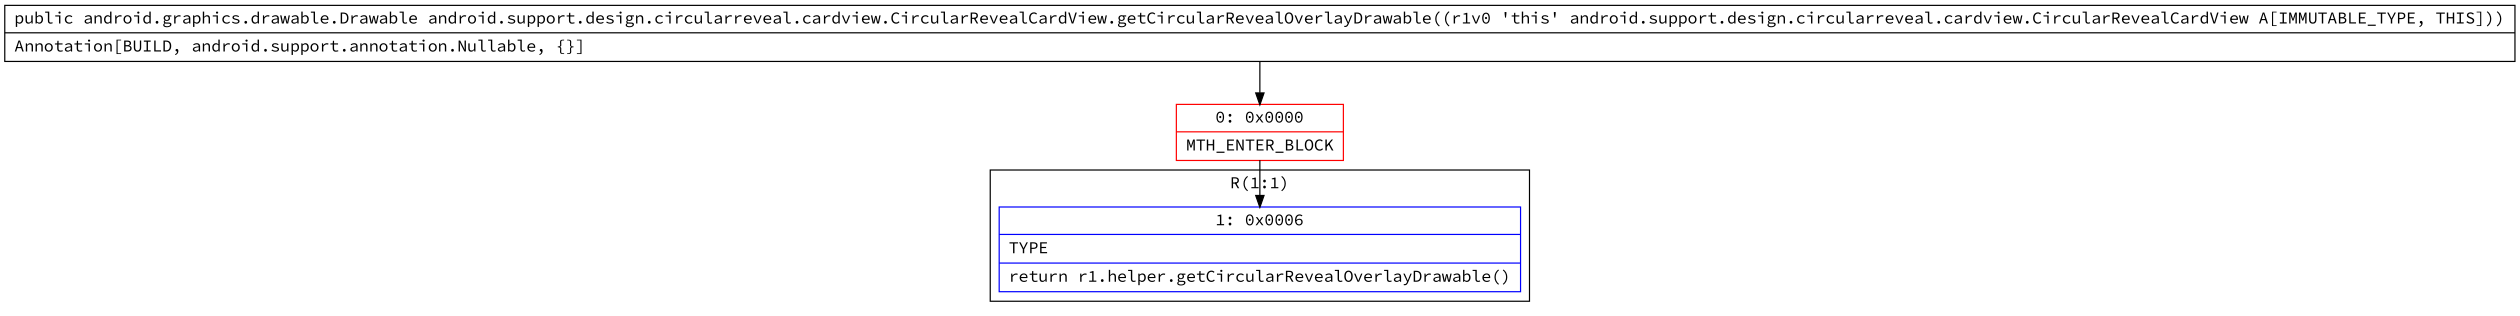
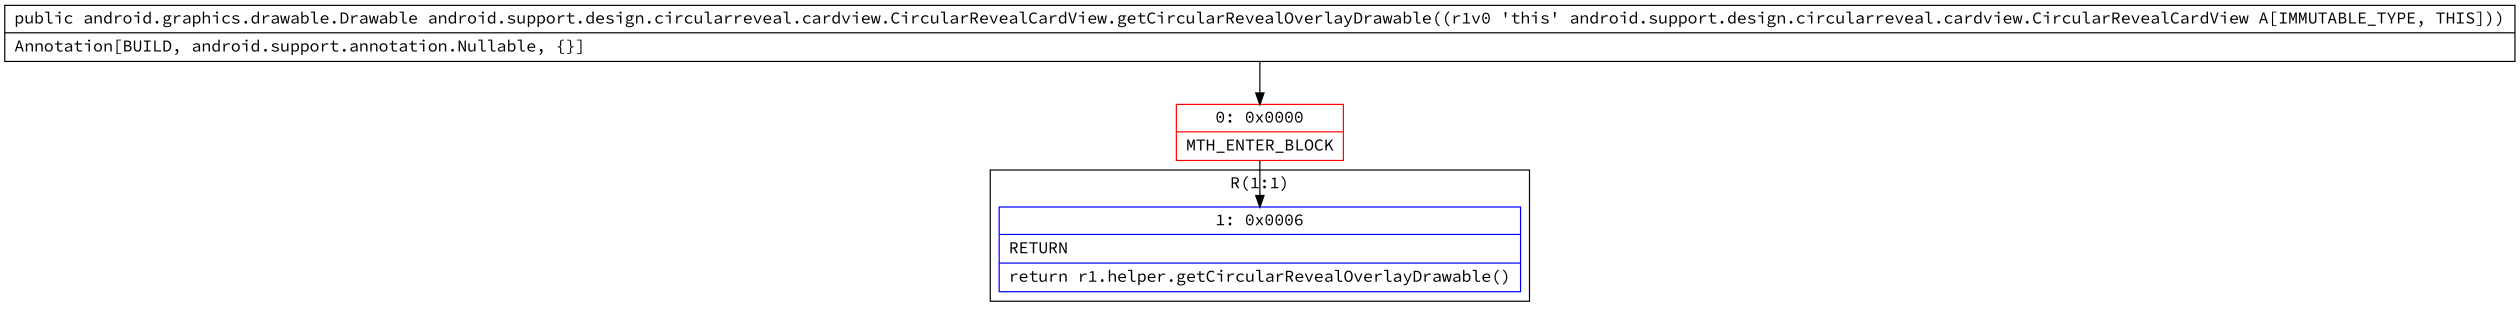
node "1: 0x0006": text "TYPE" -> "RETURN"
